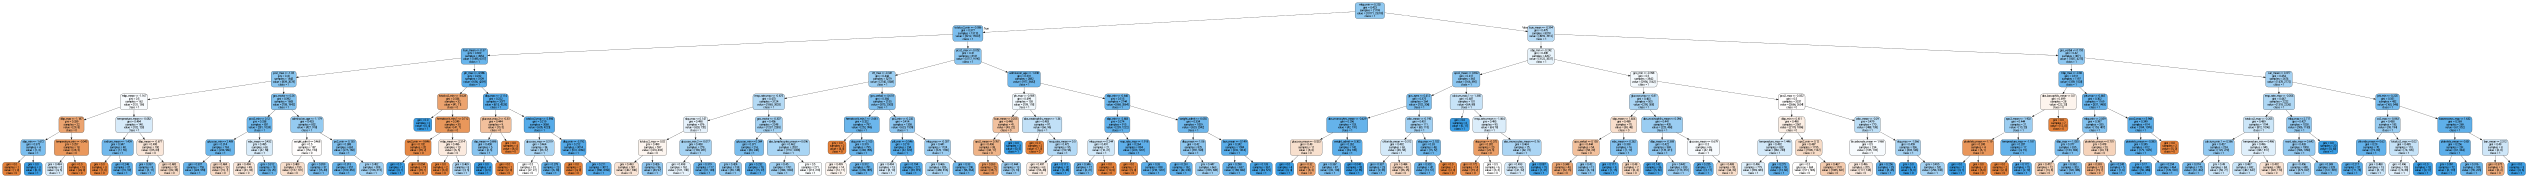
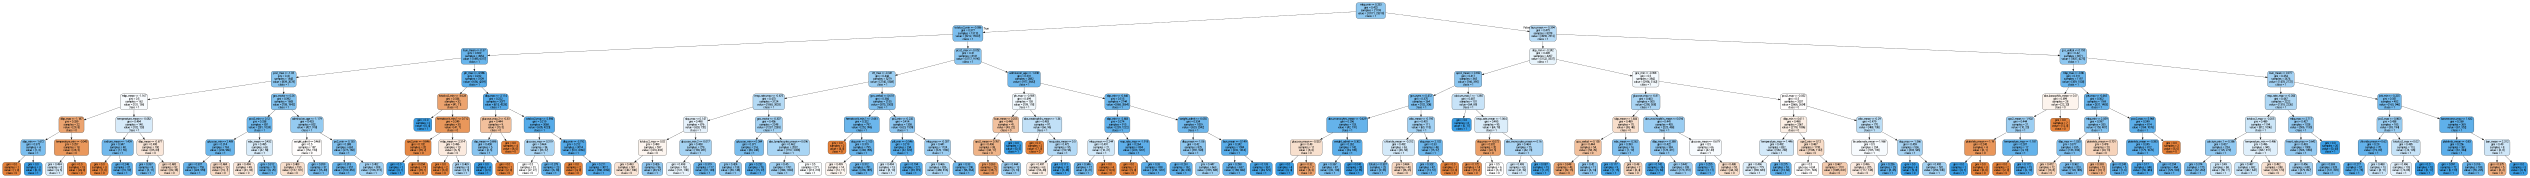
node "gini = 0.337 samples = 23 value = [9, 33] class = 1": label "gini = 0.337 samples = 23 value = [9, 33] class = 1" -> "totalco = 0.337 samples = 23 value = [9, 33] class = 1"
